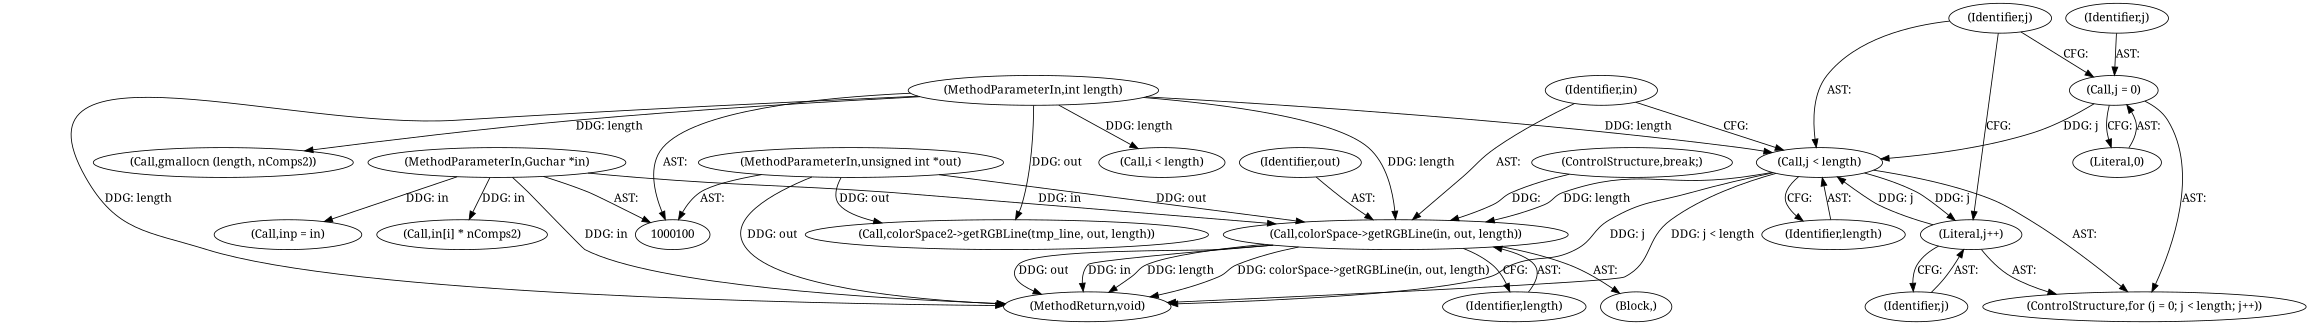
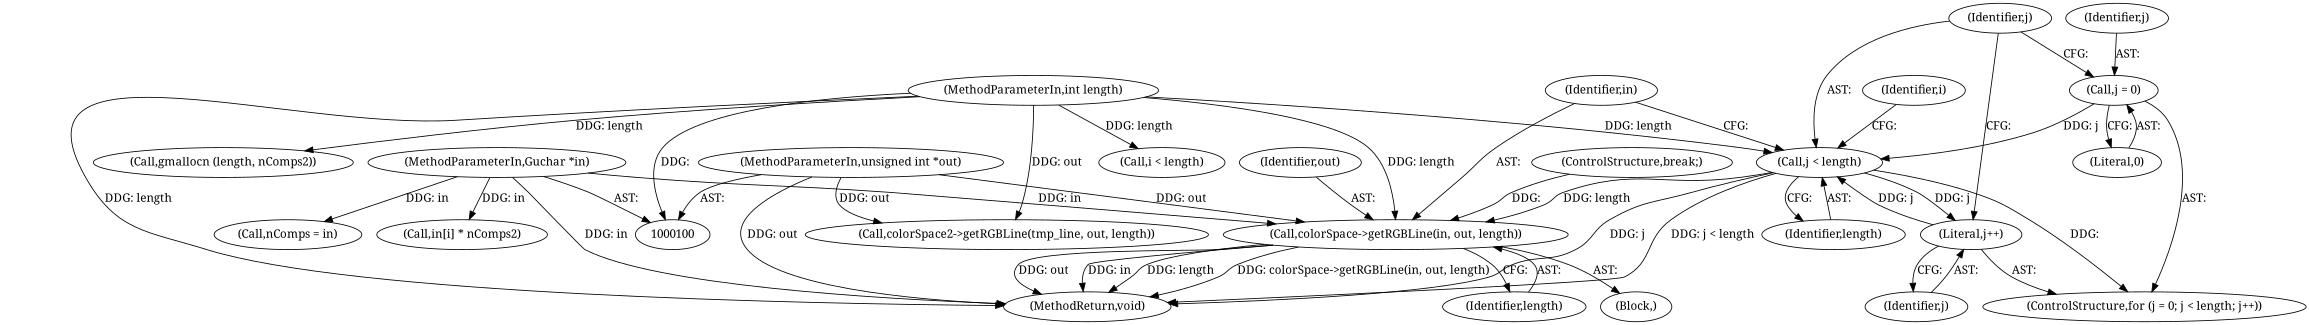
node "(Identifier,i)": added
edge "(MethodParameterIn,int length)" -> "1000100": label "AST: " -> "DDG: "
node "(Call,inp = in)": label "(Call,inp = in)" -> "(Call,nComps = in)"
edge "(Call,j < length)" -> "(ControlStructure,for (j = 0; j < length; j++))": label "AST: " -> "DDG: "
